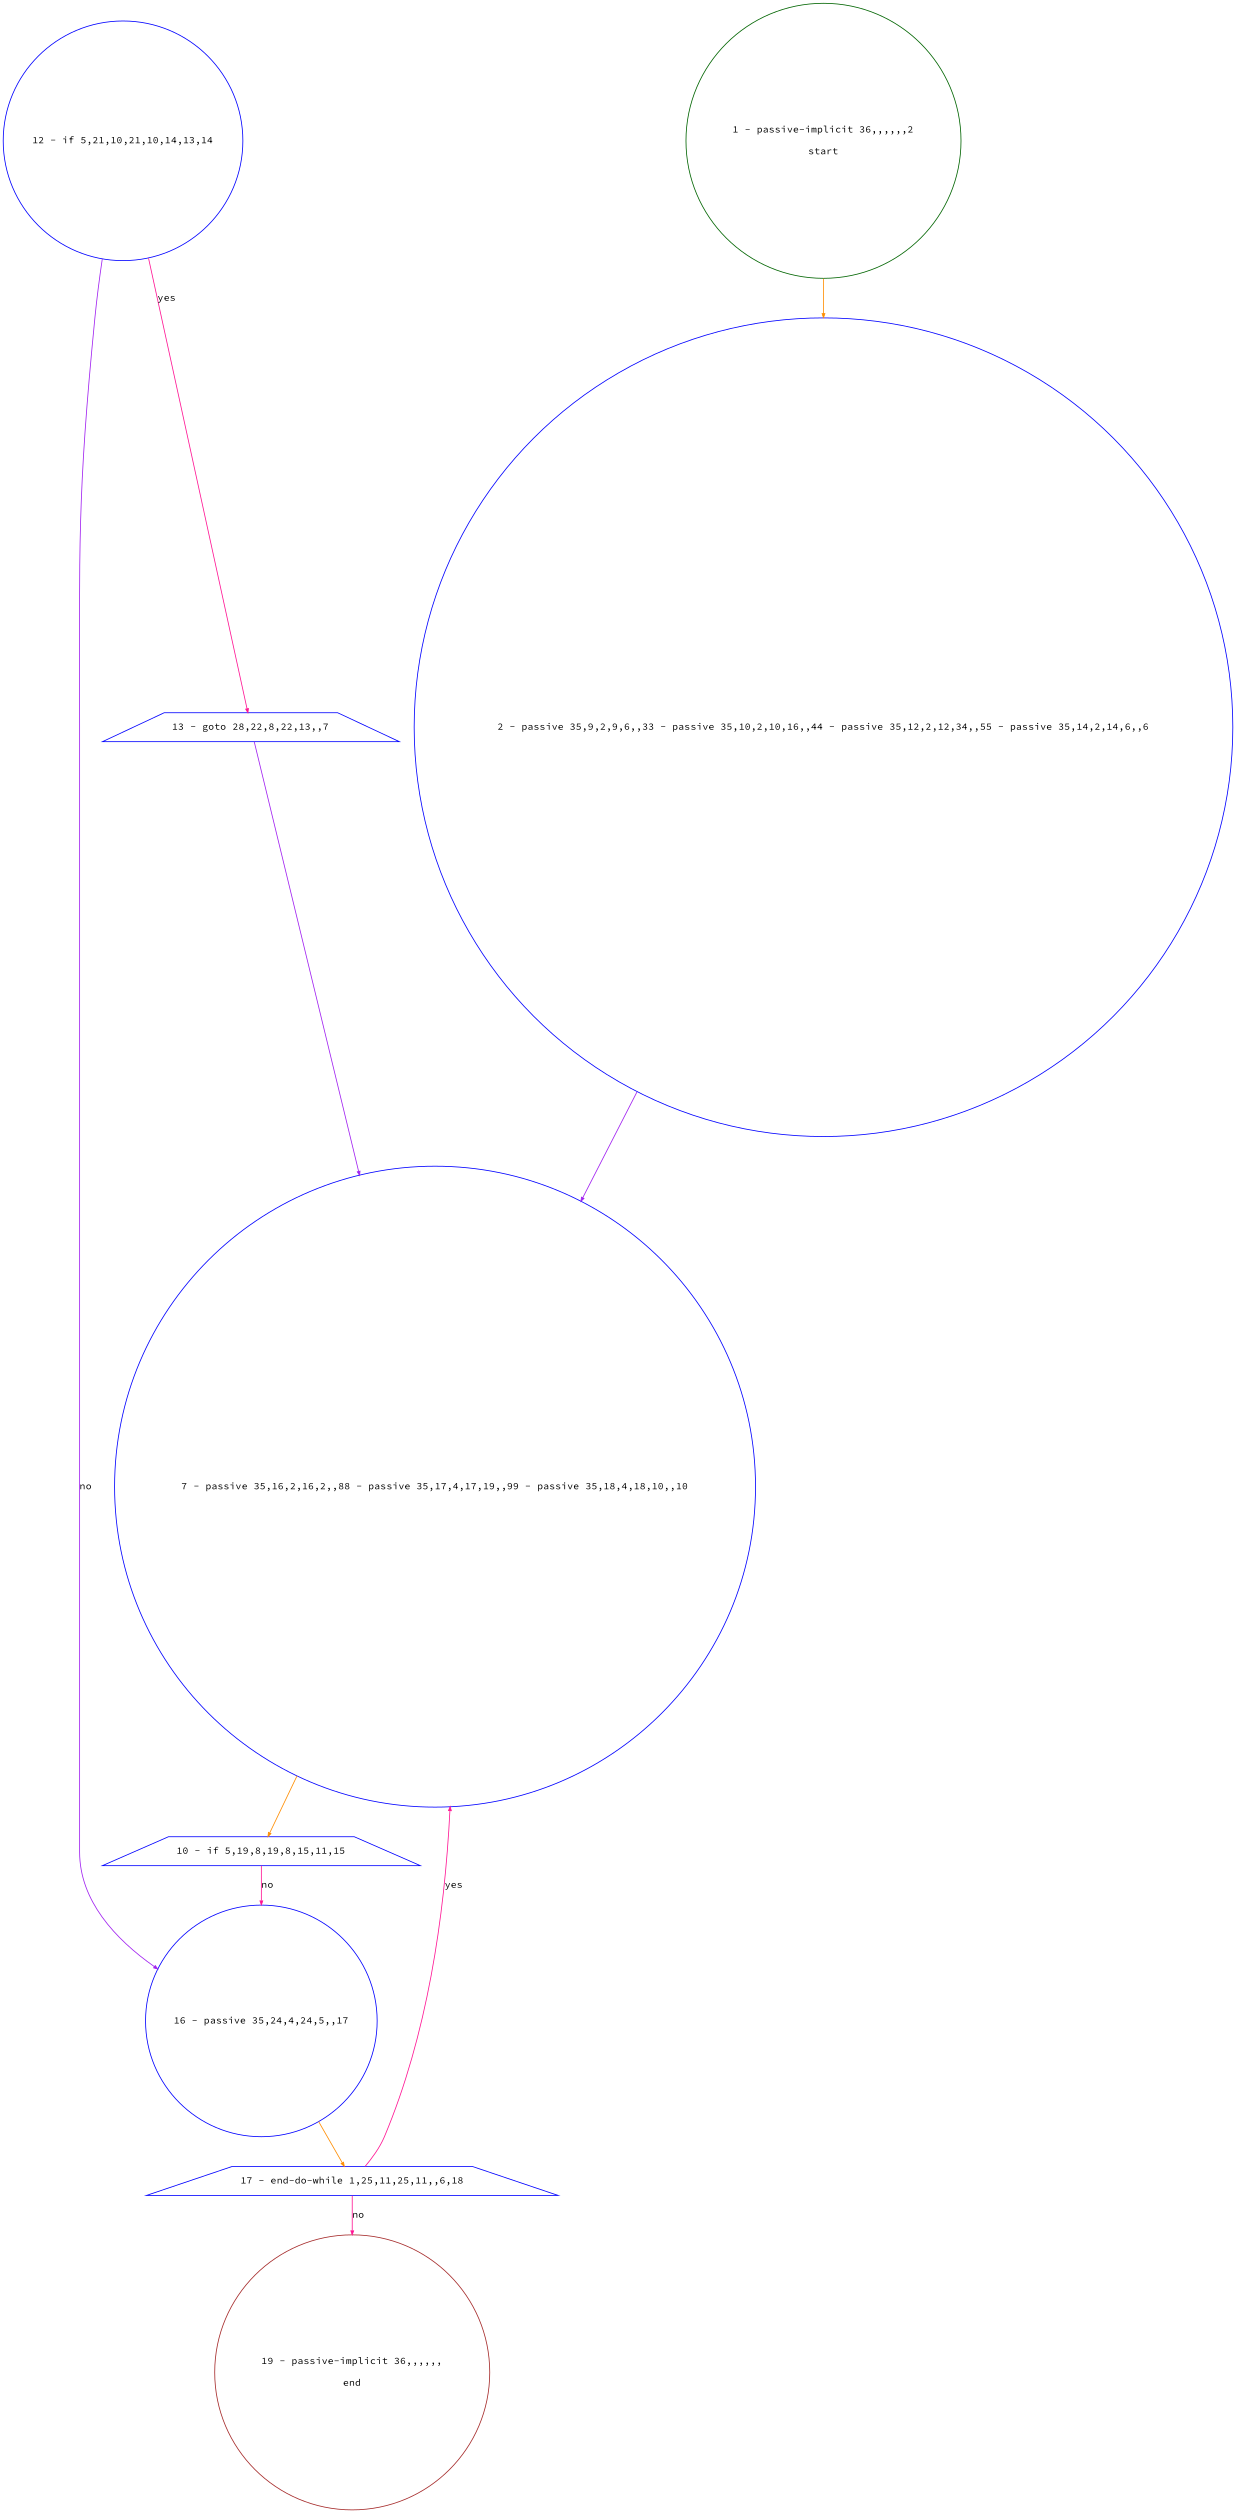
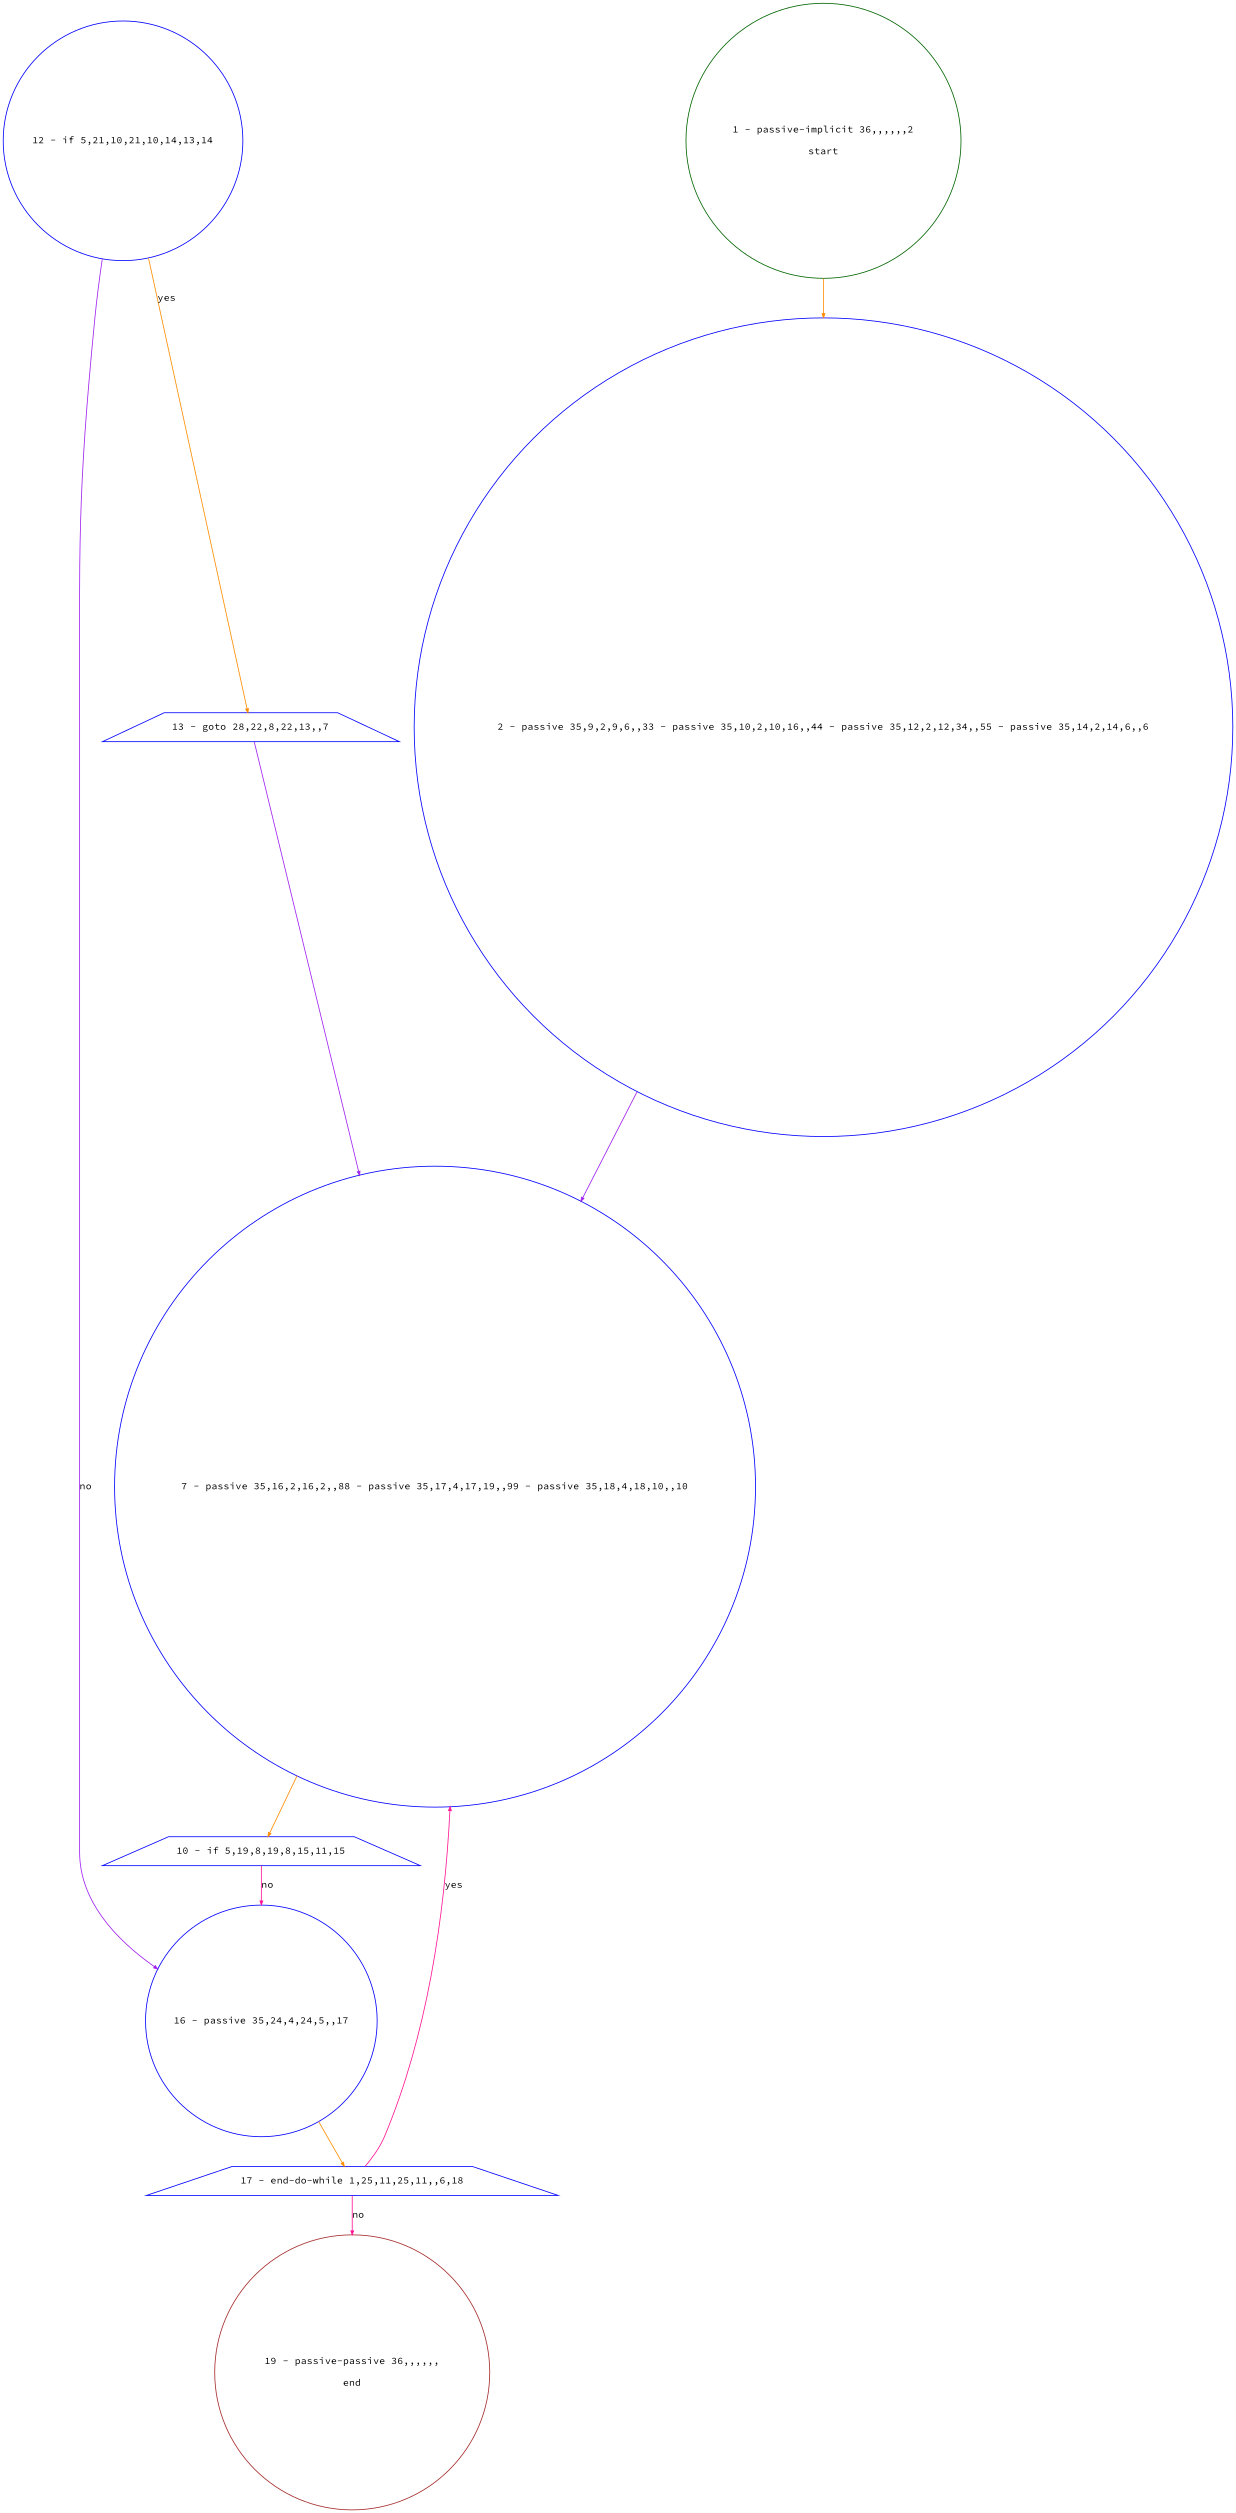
edge "12 - if 5,21,10,21,10,14,13,14" -> "13 - goto 28,22,8,22,13,,7": color deeppink -> darkorange
node "19 - passive-implicit 36,,,,,, end": label "19 - passive-implicit 36,,,,,, end" -> "19 - passive-passive 36,,,,,, end"
